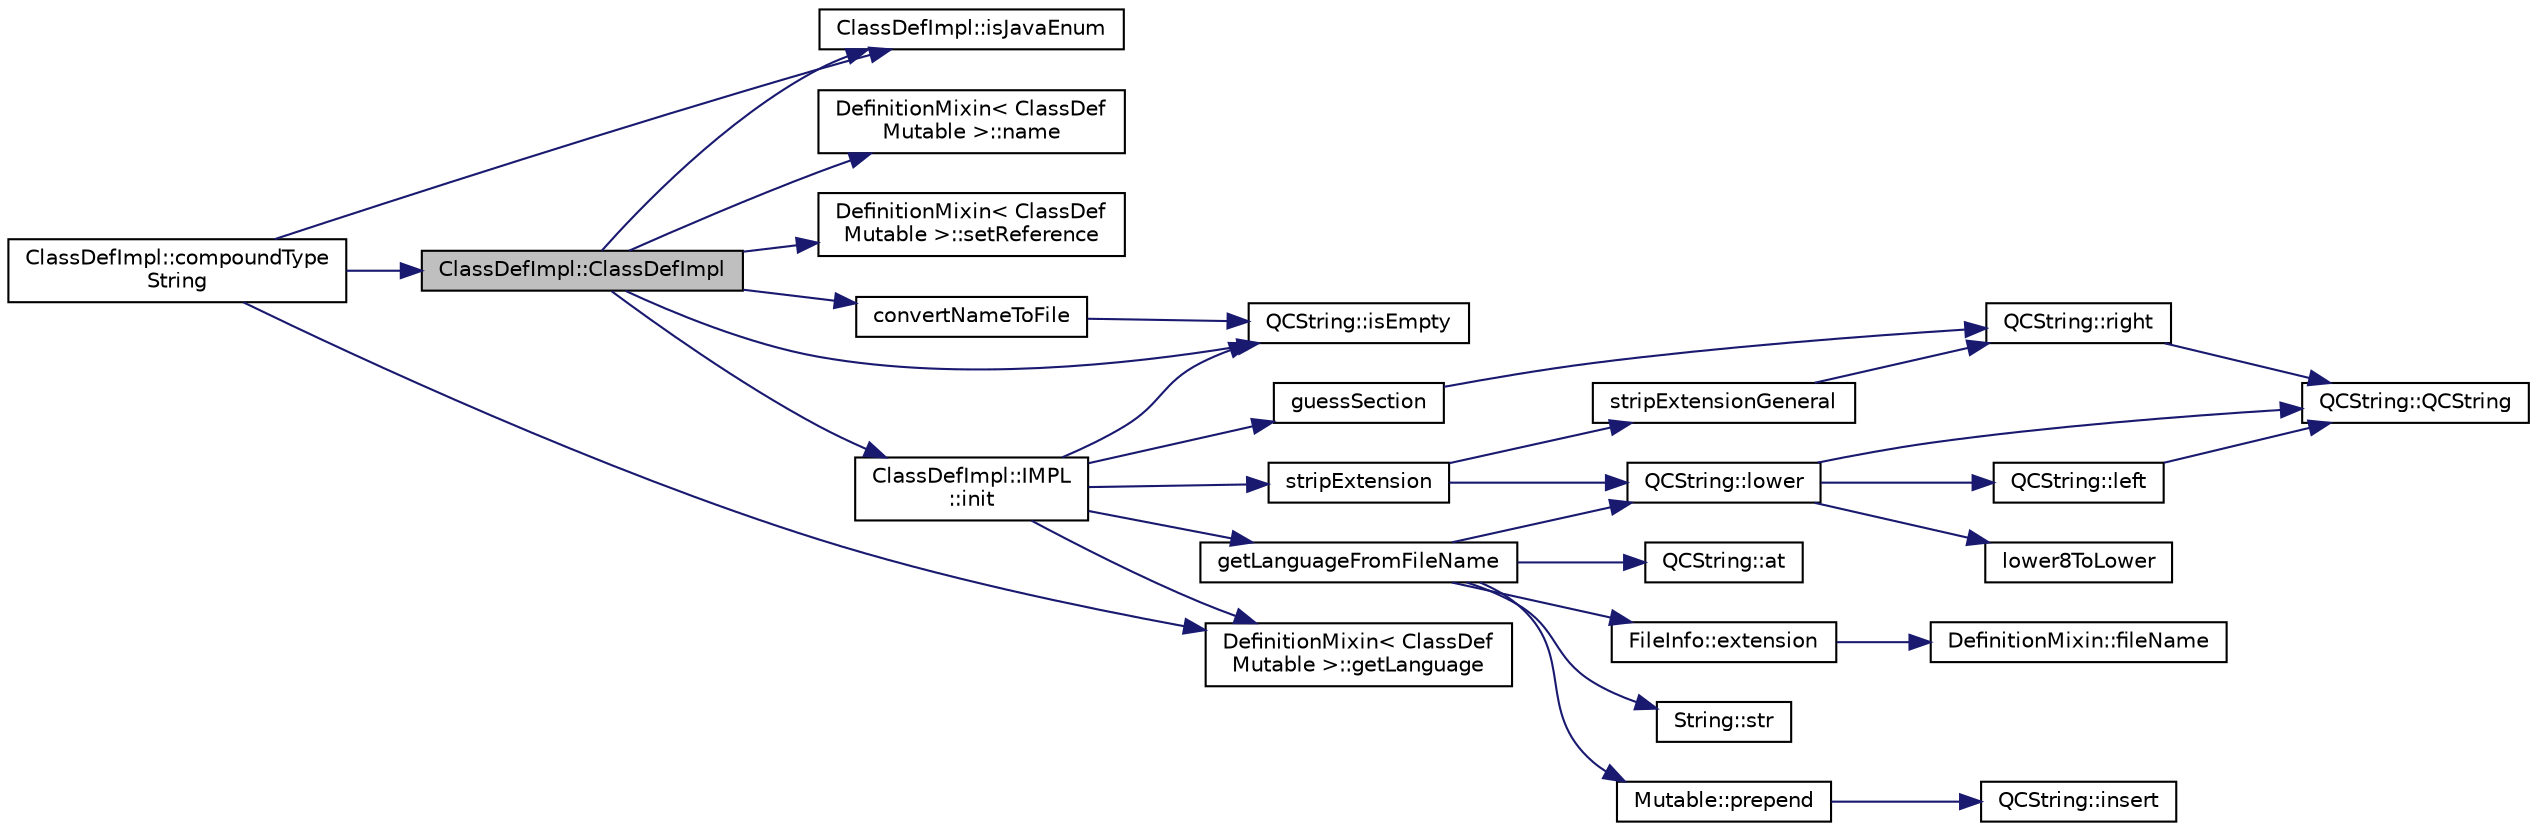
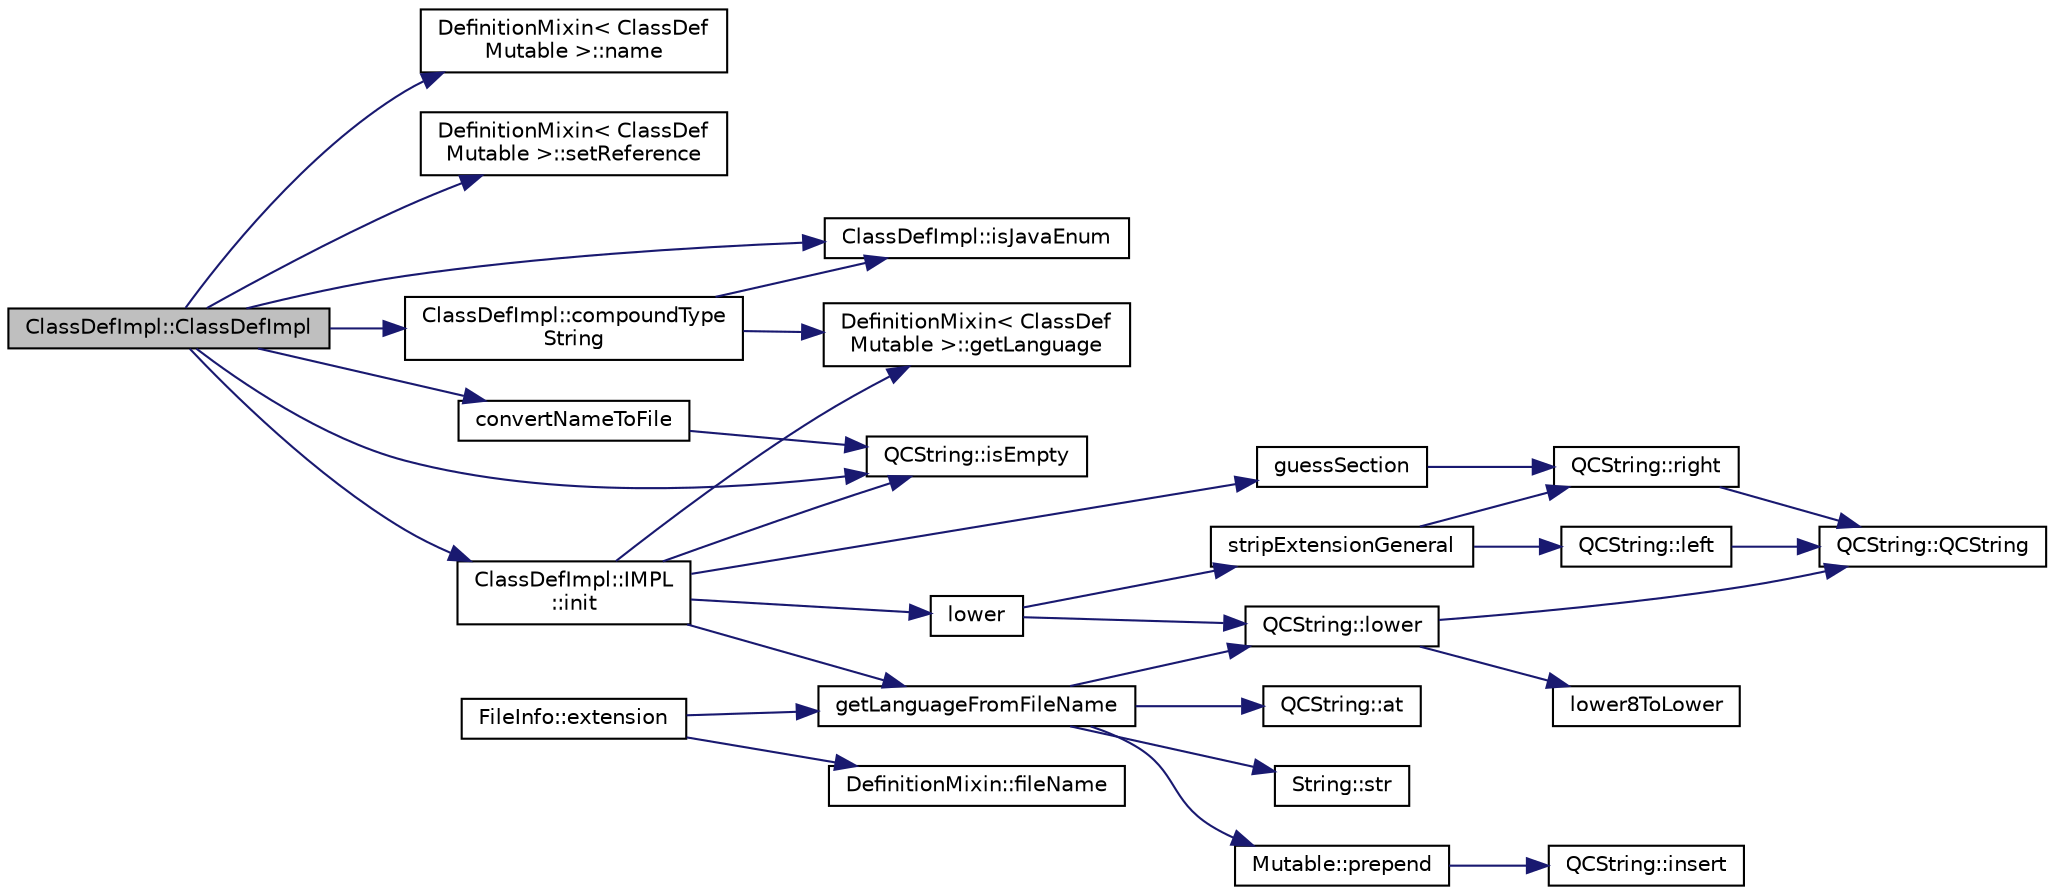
edge "ClassDefImpl::compoundType String" -> "ClassDefImpl::ClassDefImpl": reversed
node "stripExtension": label "stripExtension" -> "lower"
edge "QCString::lower" -> "QCString::left": now "stripExtensionGeneral" -> "QCString::left"
edge "getLanguageFromFileName" -> "FileInfo::extension": reversed
